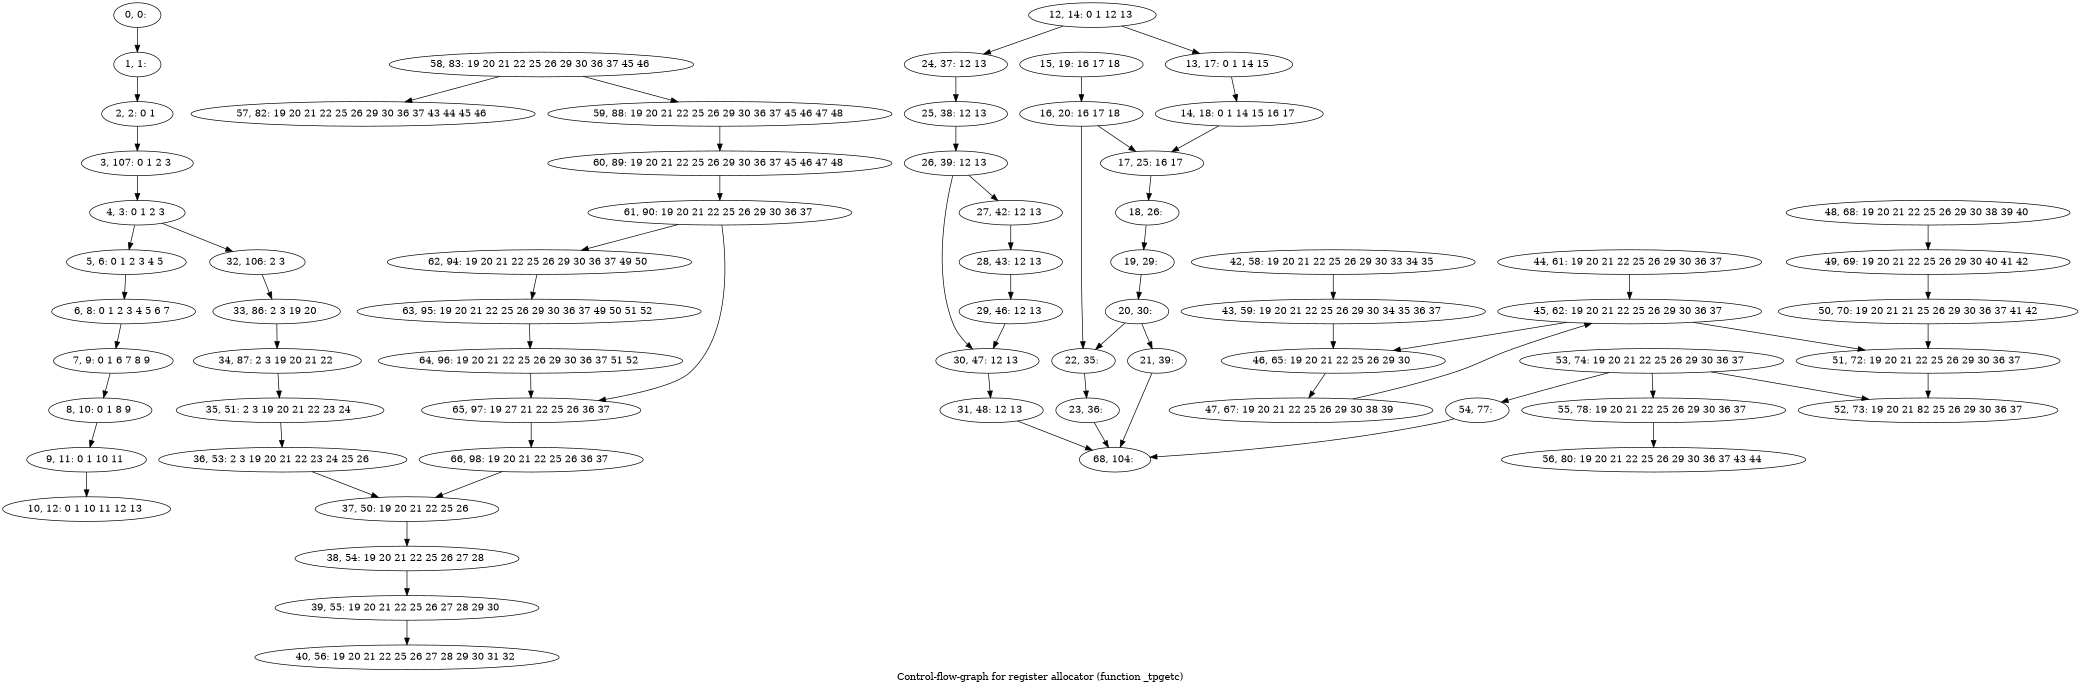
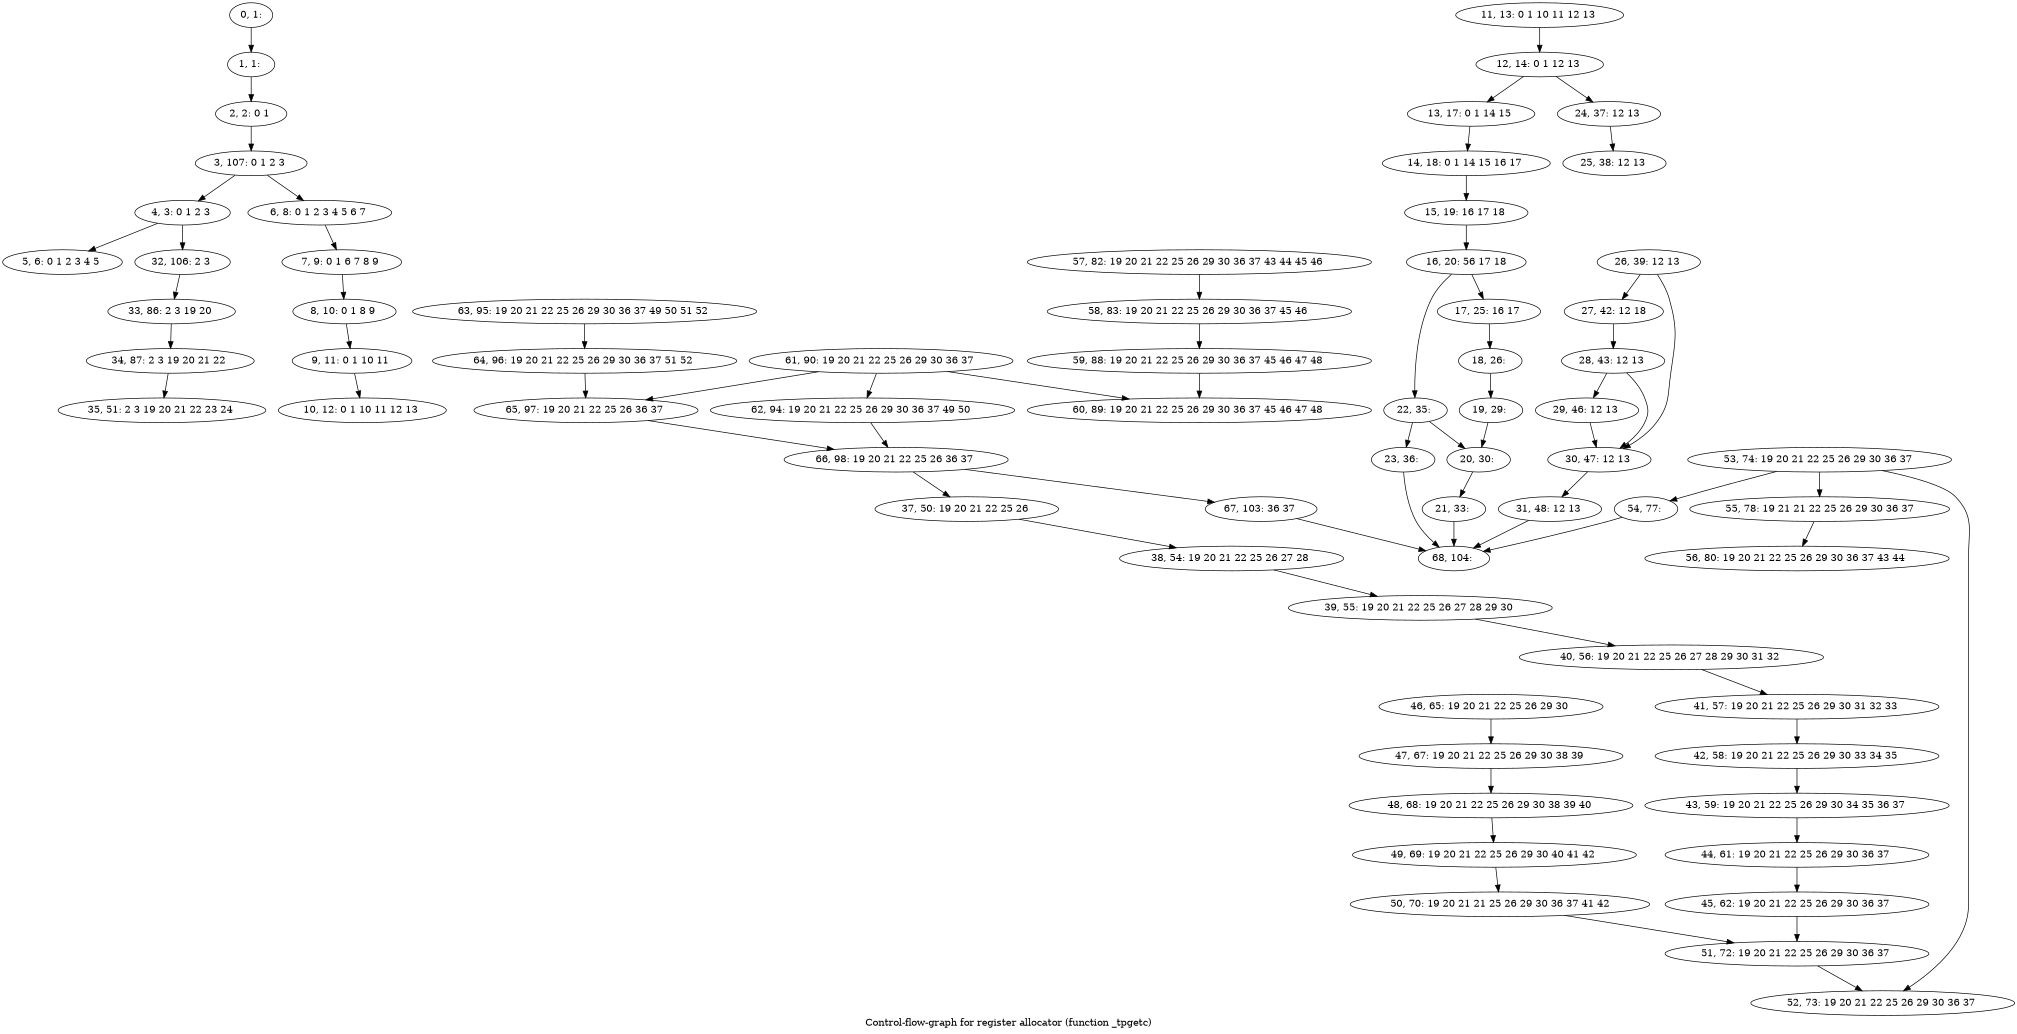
node "0, 0:": label "0, 0:" -> "0, 1:"
node "11, 13: 0 1 10 11 12 13": added
edge "58, 83: 19 20 21 22 25 26 29 30 36 37 45 46" -> "57, 82: 19 20 21 22 25 26 29 30 36 37 43 44 45 46": reversed
node "16, 20: 16 17 18": label "16, 20: 16 17 18" -> "16, 20: 56 17 18"
edge "25, 38: 12 13" -> "26, 39: 12 13": removed
edge "14, 18: 0 1 14 15 16 17" -> "17, 25: 16 17": now "14, 18: 0 1 14 15 16 17" -> "15, 19: 16 17 18"
edge "60, 89: 19 20 21 22 25 26 29 30 36 37 45 46 47 48" -> "61, 90: 19 20 21 22 25 26 29 30 36 37": reversed
node "27, 42: 12 13": label "27, 42: 12 13" -> "27, 42: 12 18"
edge "5, 6: 0 1 2 3 4 5" -> "6, 8: 0 1 2 3 4 5 6 7": now "3, 107: 0 1 2 3" -> "6, 8: 0 1 2 3 4 5 6 7"
edge "62, 94: 19 20 21 22 25 26 29 30 36 37 49 50" -> "63, 95: 19 20 21 22 25 26 29 30 36 37 49 50 51 52": now "62, 94: 19 20 21 22 25 26 29 30 36 37 49 50" -> "66, 98: 19 20 21 22 25 26 36 37"
edge "43, 59: 19 20 21 22 25 26 29 30 34 35 36 37" -> "46, 65: 19 20 21 22 25 26 29 30": now "43, 59: 19 20 21 22 25 26 29 30 34 35 36 37" -> "44, 61: 19 20 21 22 25 26 29 30 36 37"
edge "20, 30:" -> "22, 35:": reversed
edge "45, 62: 19 20 21 22 25 26 29 30 36 37" -> "46, 65: 19 20 21 22 25 26 29 30": removed
node "21, 39:": label "21, 39:" -> "21, 33:"
edge "47, 67: 19 20 21 22 25 26 29 30 38 39" -> "45, 62: 19 20 21 22 25 26 29 30 36 37": now "47, 67: 19 20 21 22 25 26 29 30 38 39" -> "48, 68: 19 20 21 22 25 26 29 30 38 39 40"
edge "28, 43: 12 13" -> "30, 47: 12 13": added
node "65, 97: 19 27 21 22 25 26 36 37": label "65, 97: 19 27 21 22 25 26 36 37" -> "65, 97: 19 20 21 22 25 26 36 37"
node "55, 78: 19 20 21 22 25 26 29 30 36 37": label "55, 78: 19 20 21 22 25 26 29 30 36 37" -> "55, 78: 19 21 21 22 25 26 29 30 36 37"
node "52, 73: 19 20 21 82 25 26 29 30 36 37": label "52, 73: 19 20 21 82 25 26 29 30 36 37" -> "52, 73: 19 20 21 22 25 26 29 30 36 37"
node "36, 53: 2 3 19 20 21 22 23 24 25 26": removed
node "67, 103: 36 37": added
node "41, 57: 19 20 21 22 25 26 29 30 31 32 33": added
